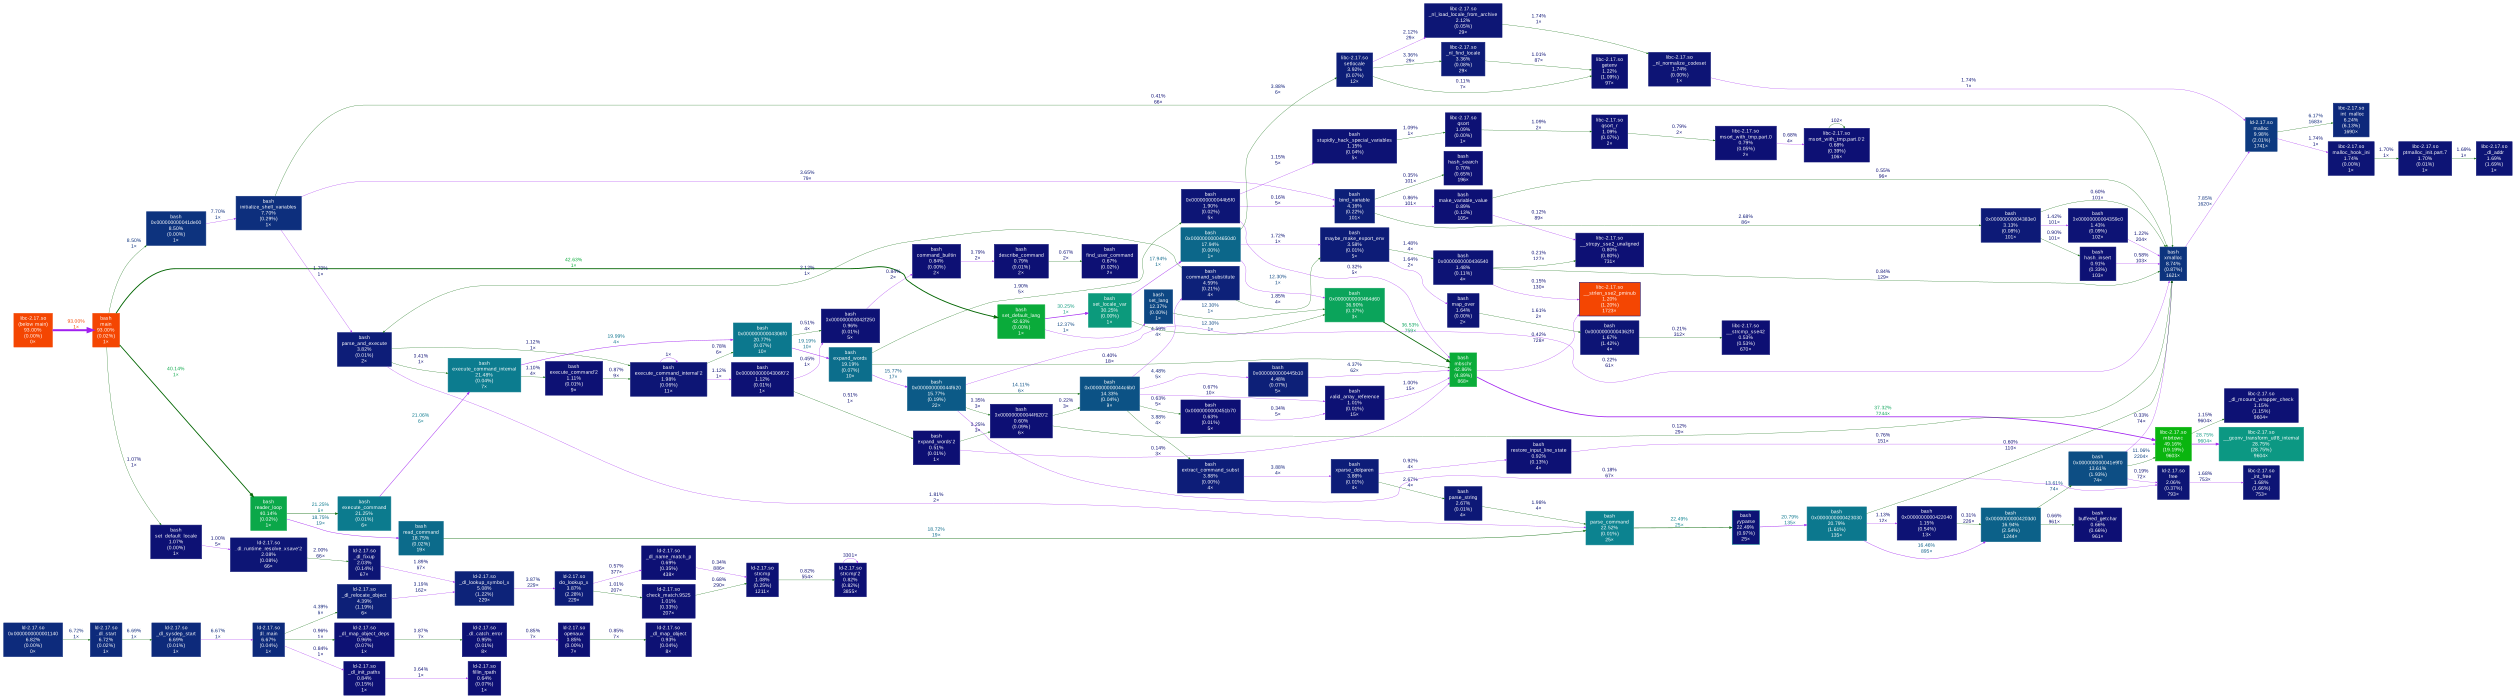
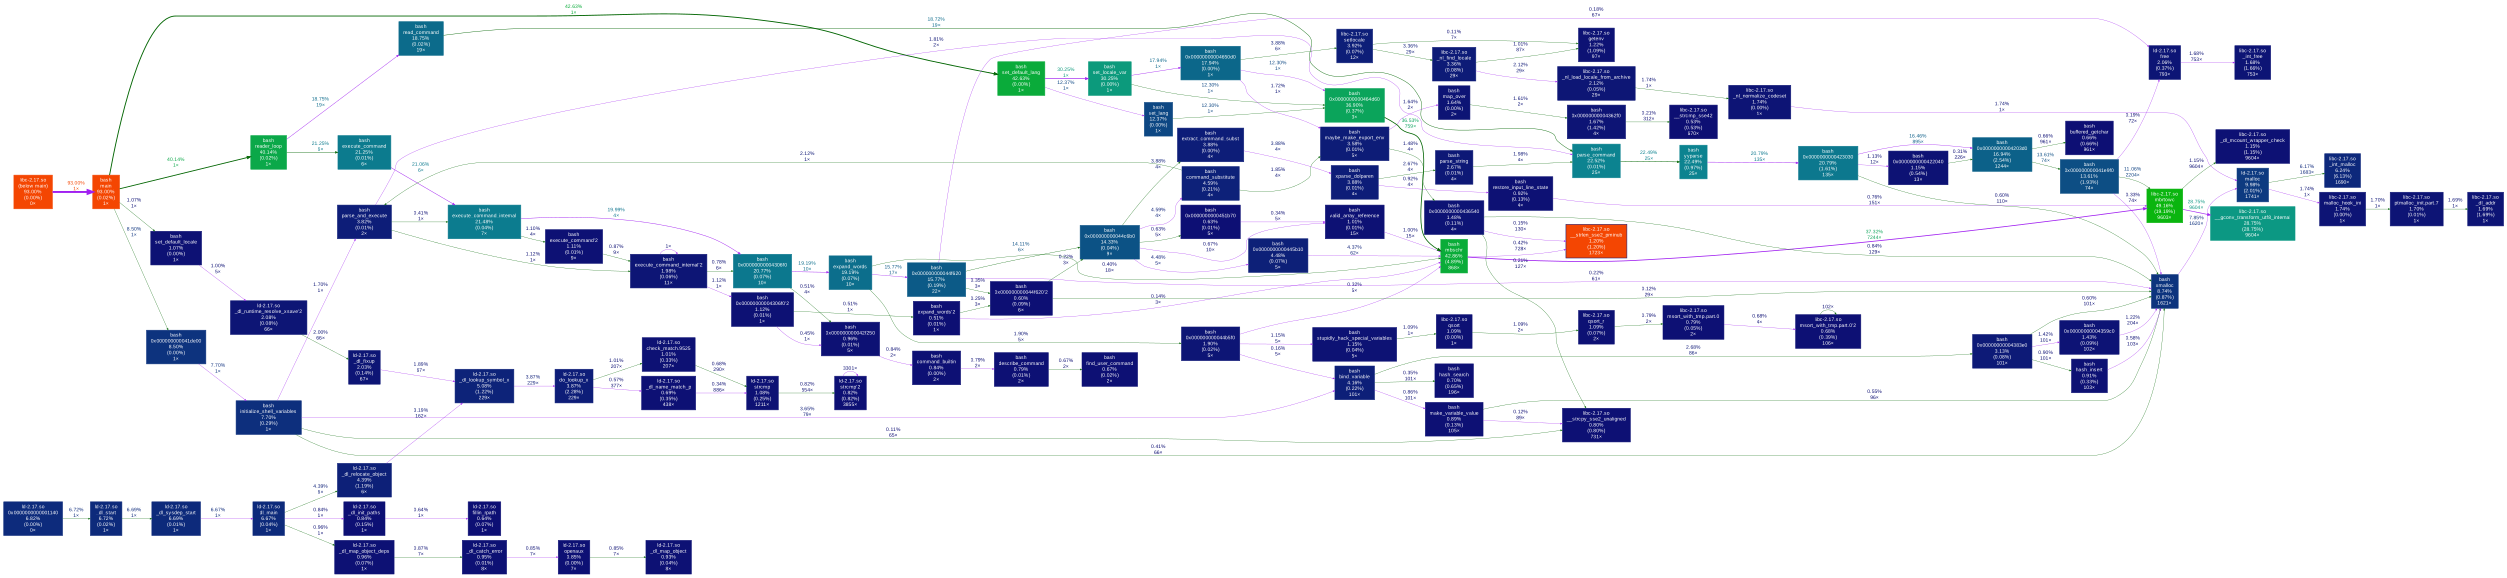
edge "libc-2.17.so setlocale 3.92% (0.07%) 12×" -> "libc-2.17.so _nl_load_locale_from_archive 2.12% (0.05%) 29×": now "libc-2.17.so _nl_find_locale 3.36% (0.08%) 29×" -> "libc-2.17.so _nl_load_locale_from_archive 2.12% (0.05%) 29×"
edge "bash initialize_shell_variables 7.70% (0.29%) 1×" -> "libc-2.17.so __strcpy_sse2_unaligned 0.80% (0.80%) 731×": added, label "0.11% 65×"
node "bash yyparse 22.49% (0.97%) 25×": fillcolor #0d1375 -> #0c8390
